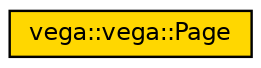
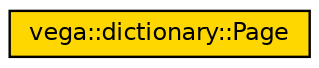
node "vega::vega::Page": label "vega::vega::Page" -> "vega::dictionary::Page"
